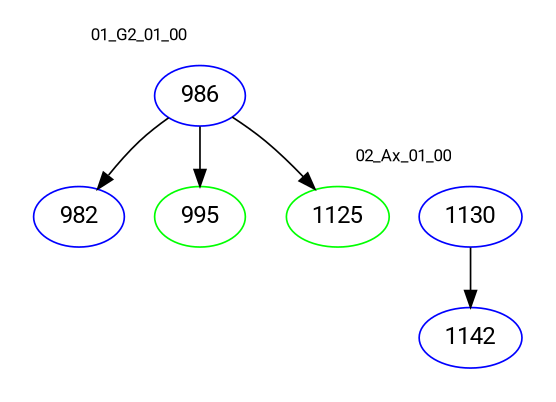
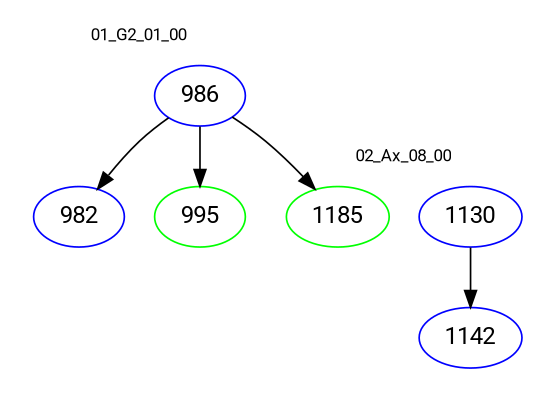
cluster "02_Ax_01_00": label "02_Ax_01_00" -> "02_Ax_08_00"
node "1125": label "1125" -> "1185"
